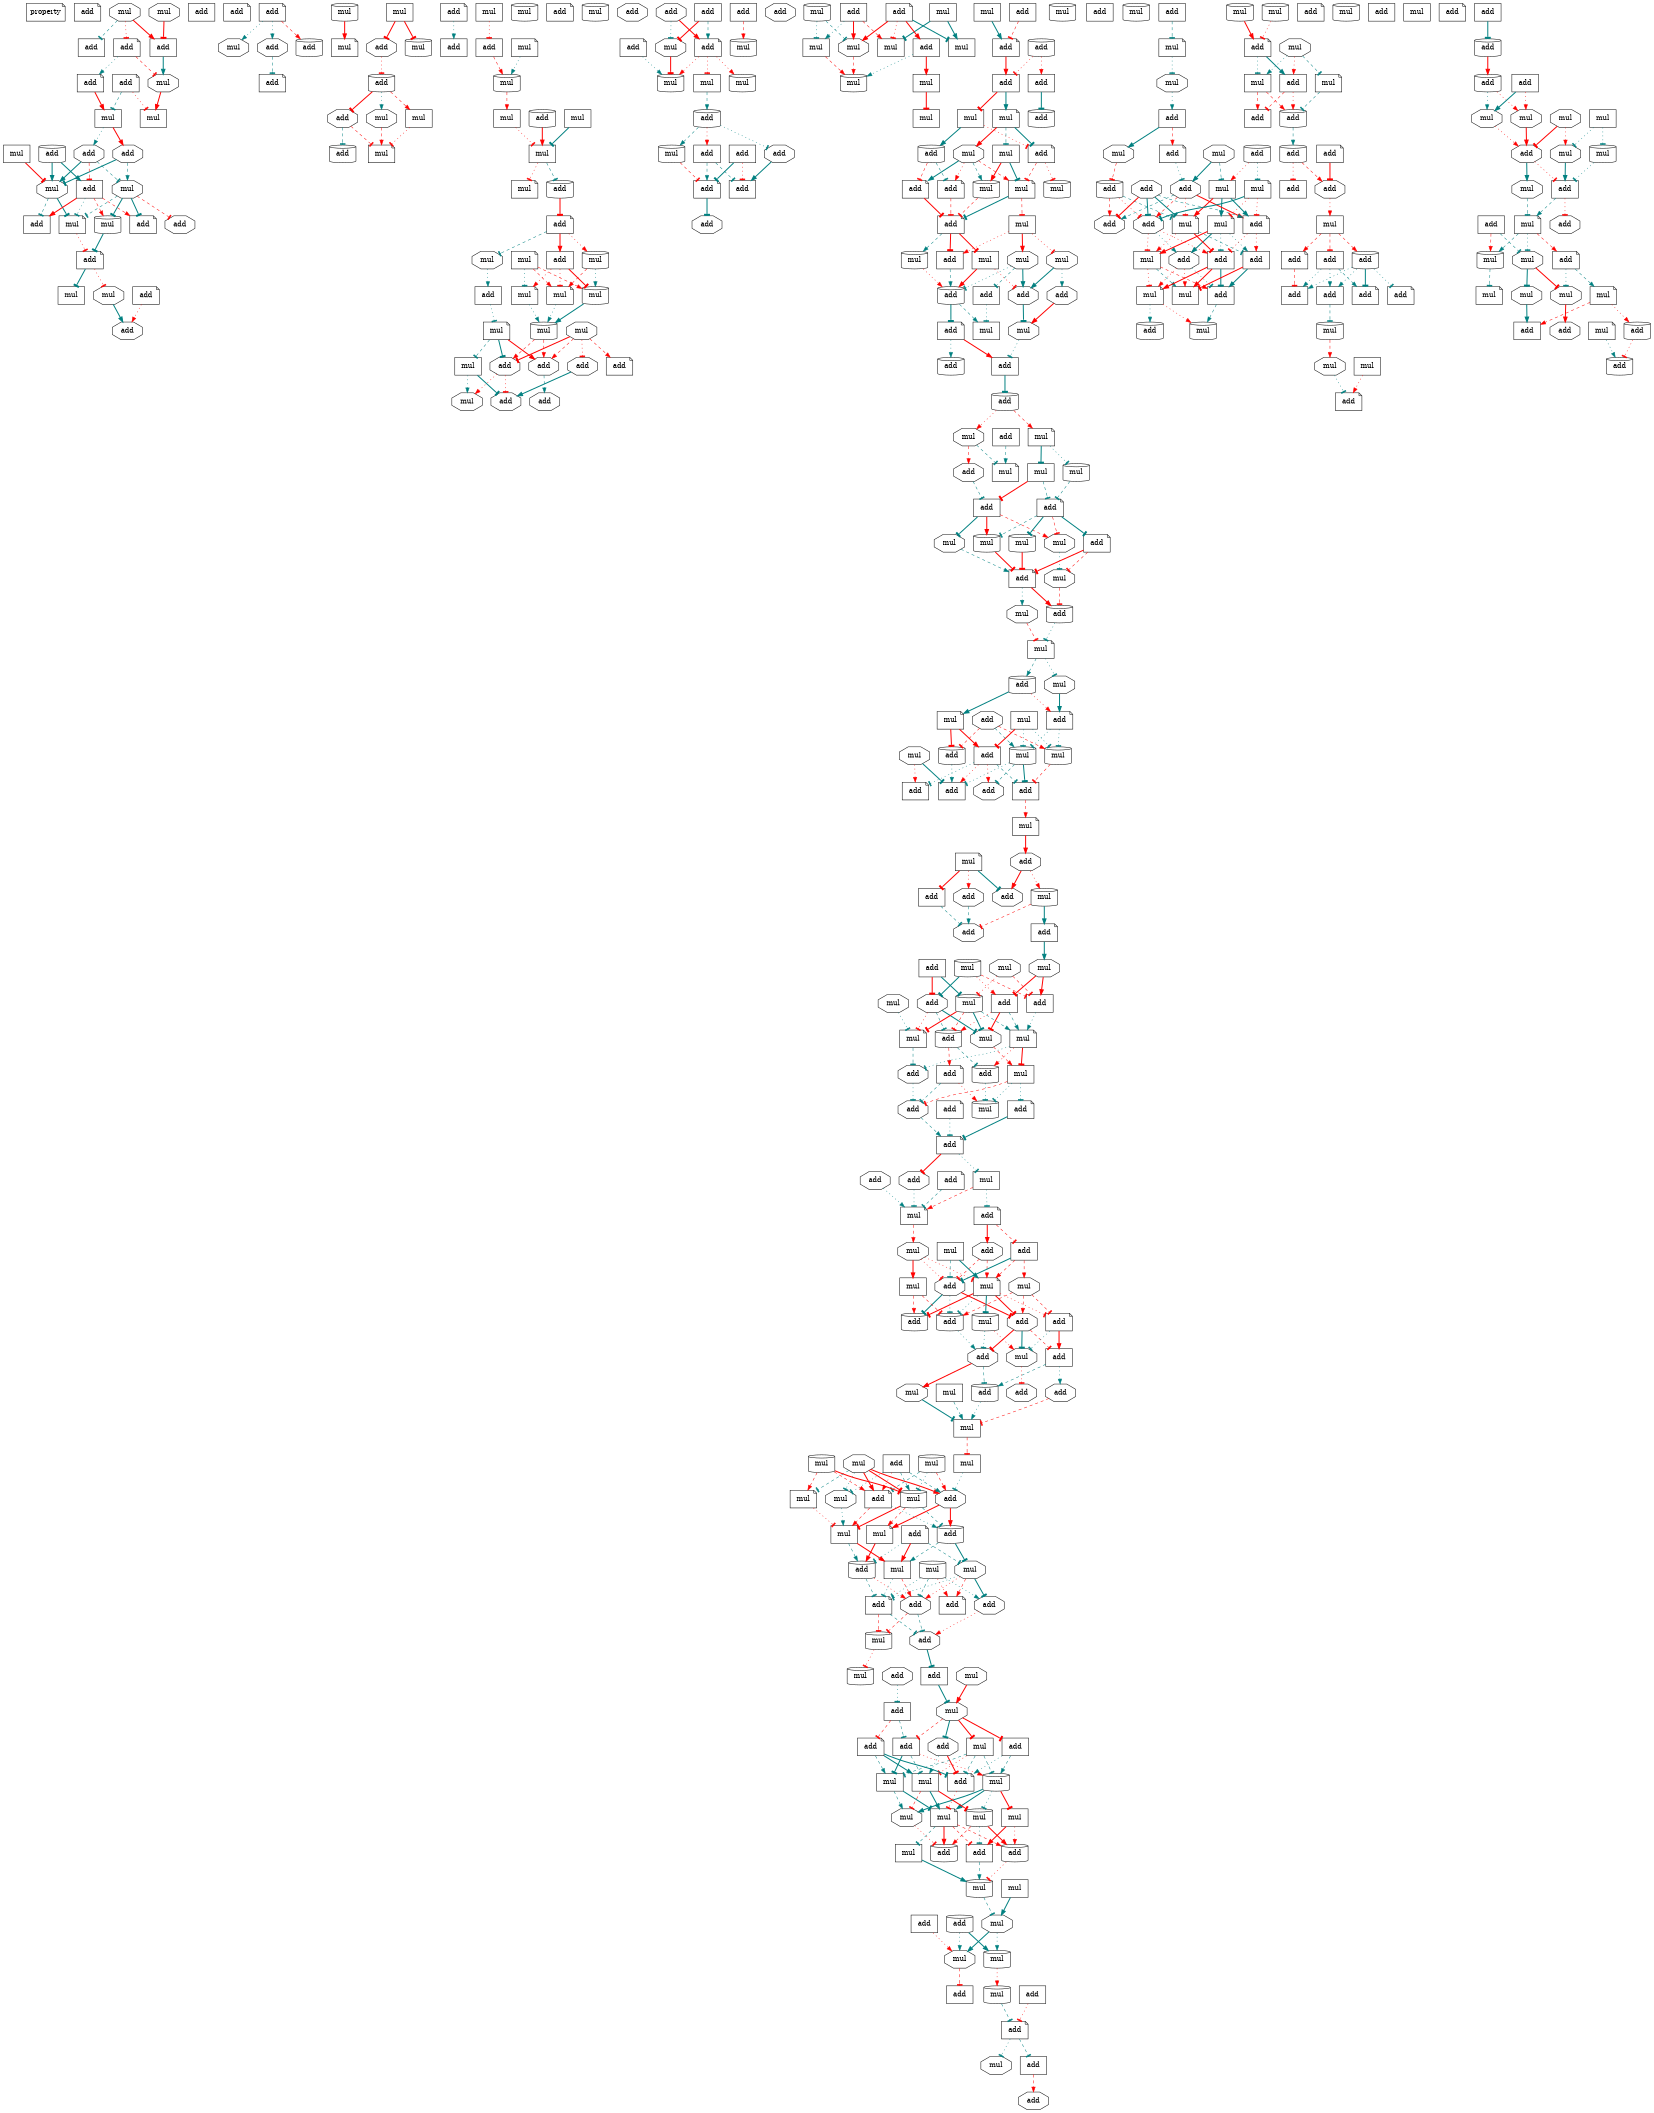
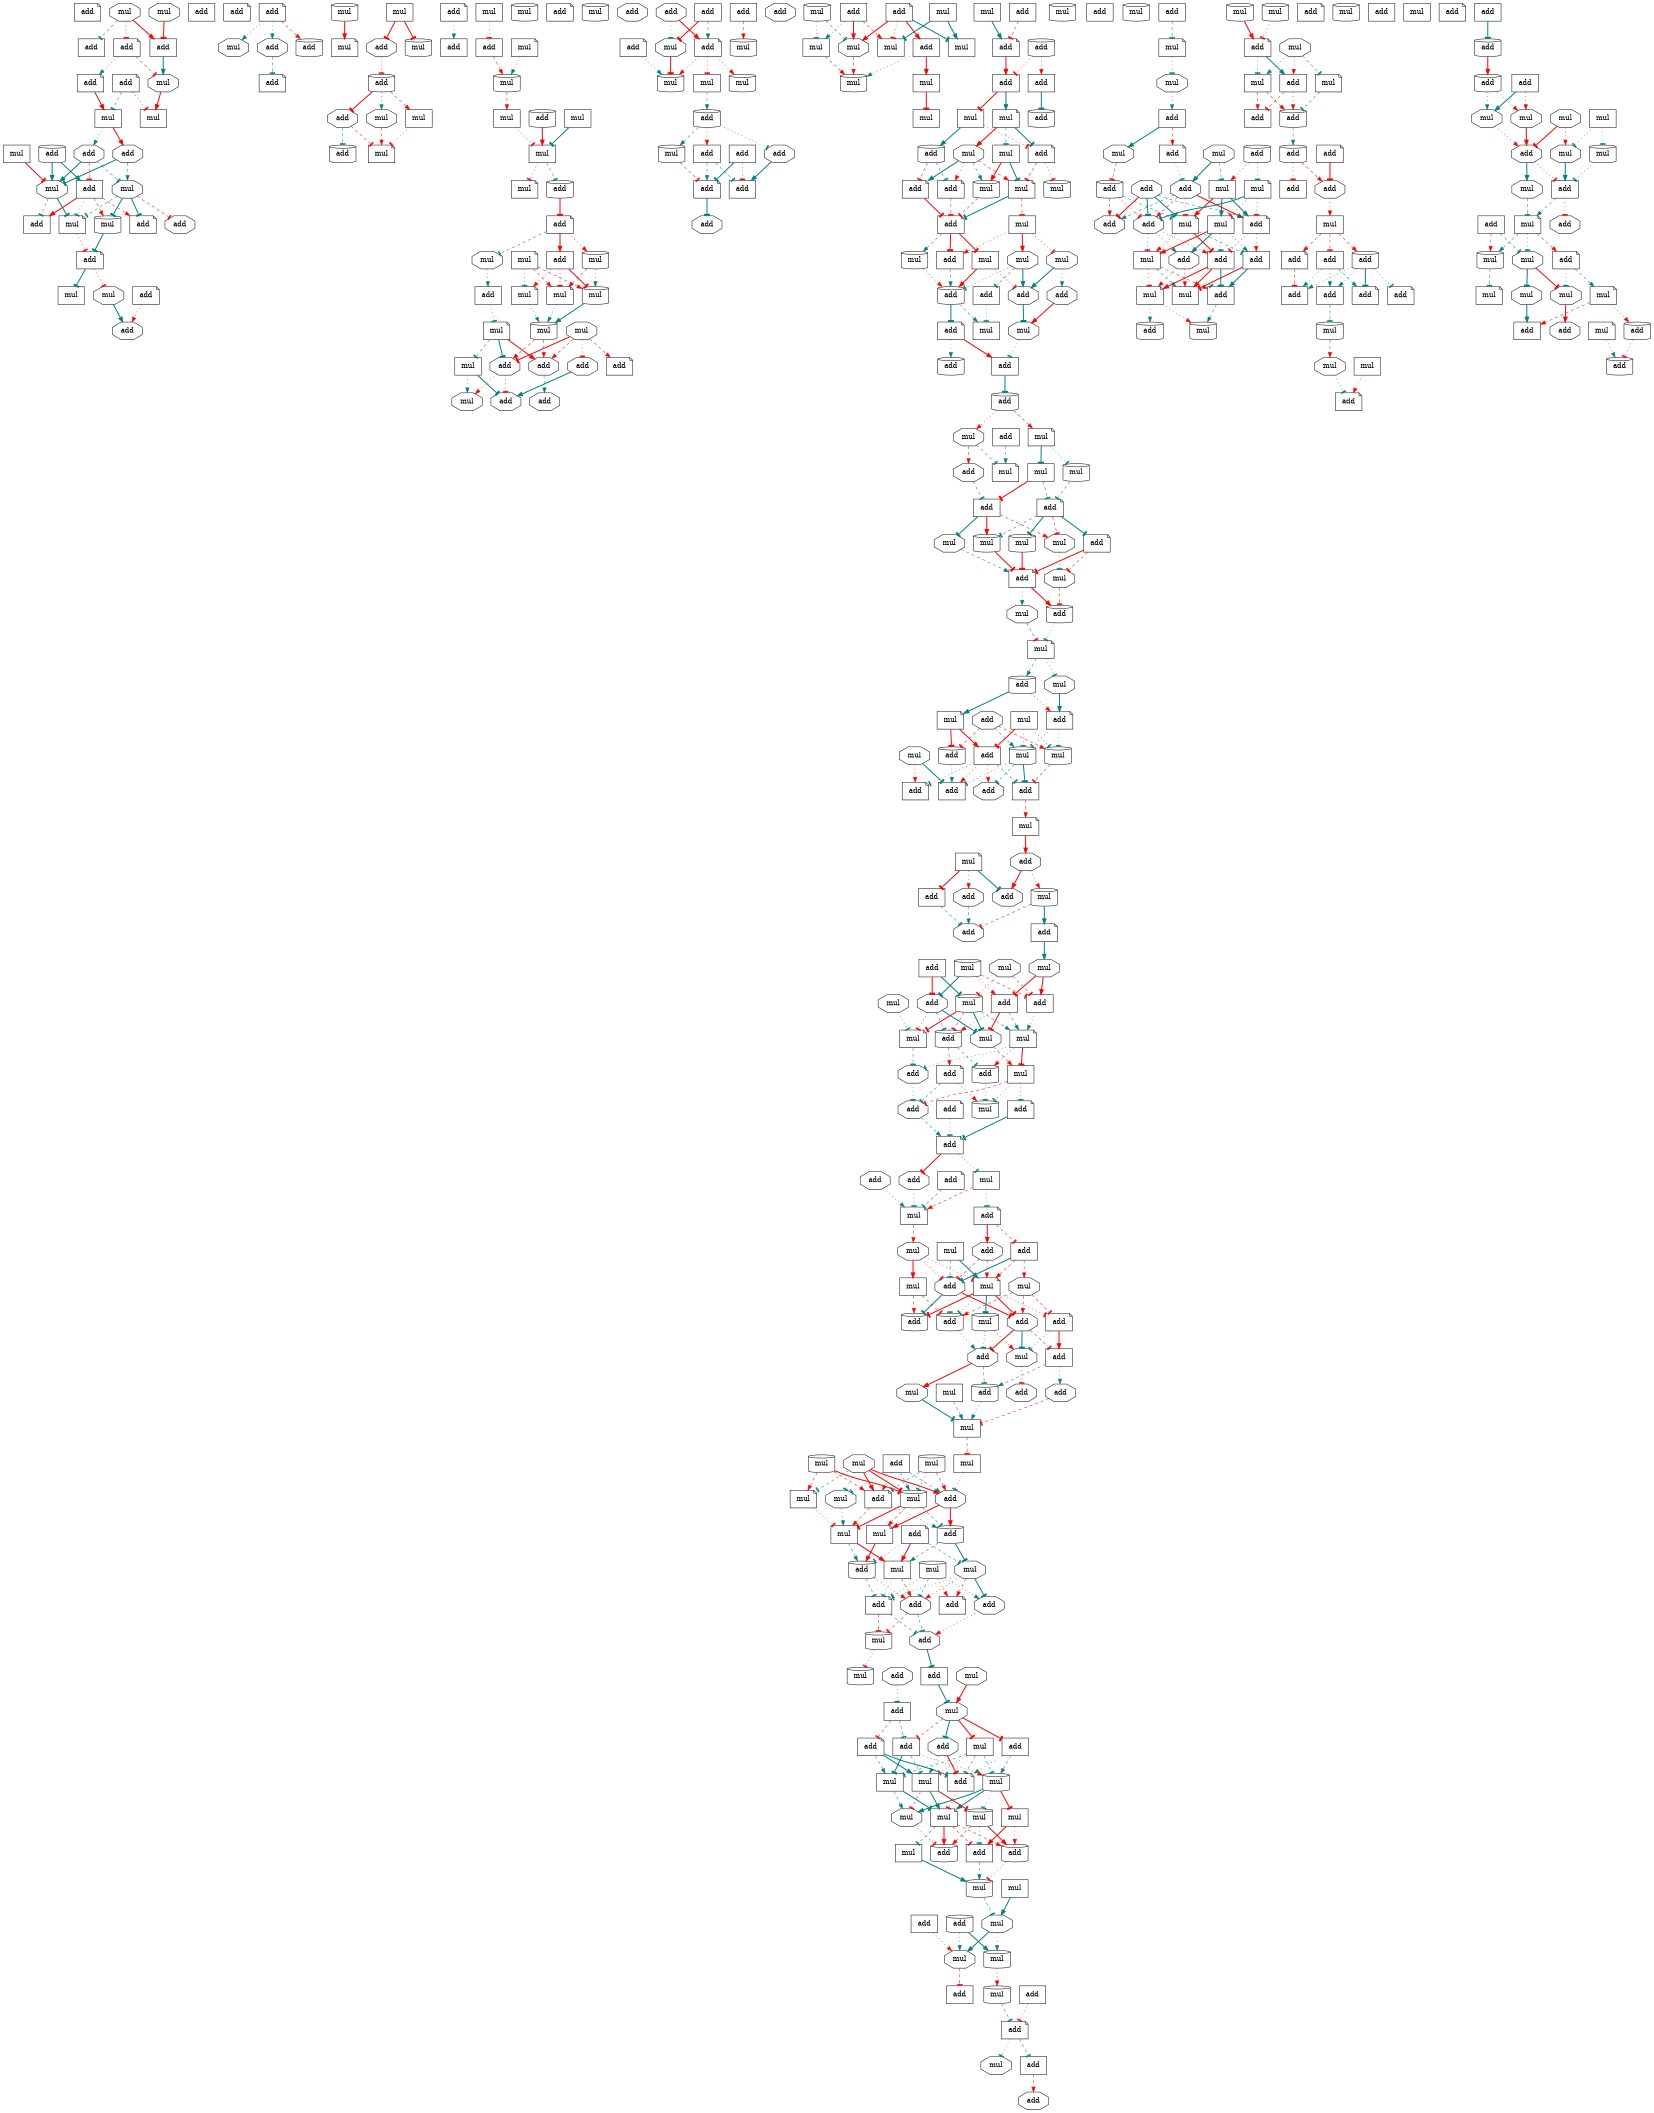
node "property": removed
